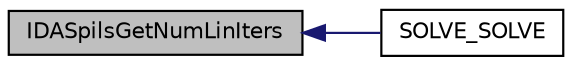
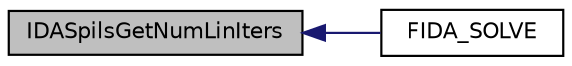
node "SOLVE_SOLVE": label "SOLVE_SOLVE" -> "FIDA_SOLVE"
